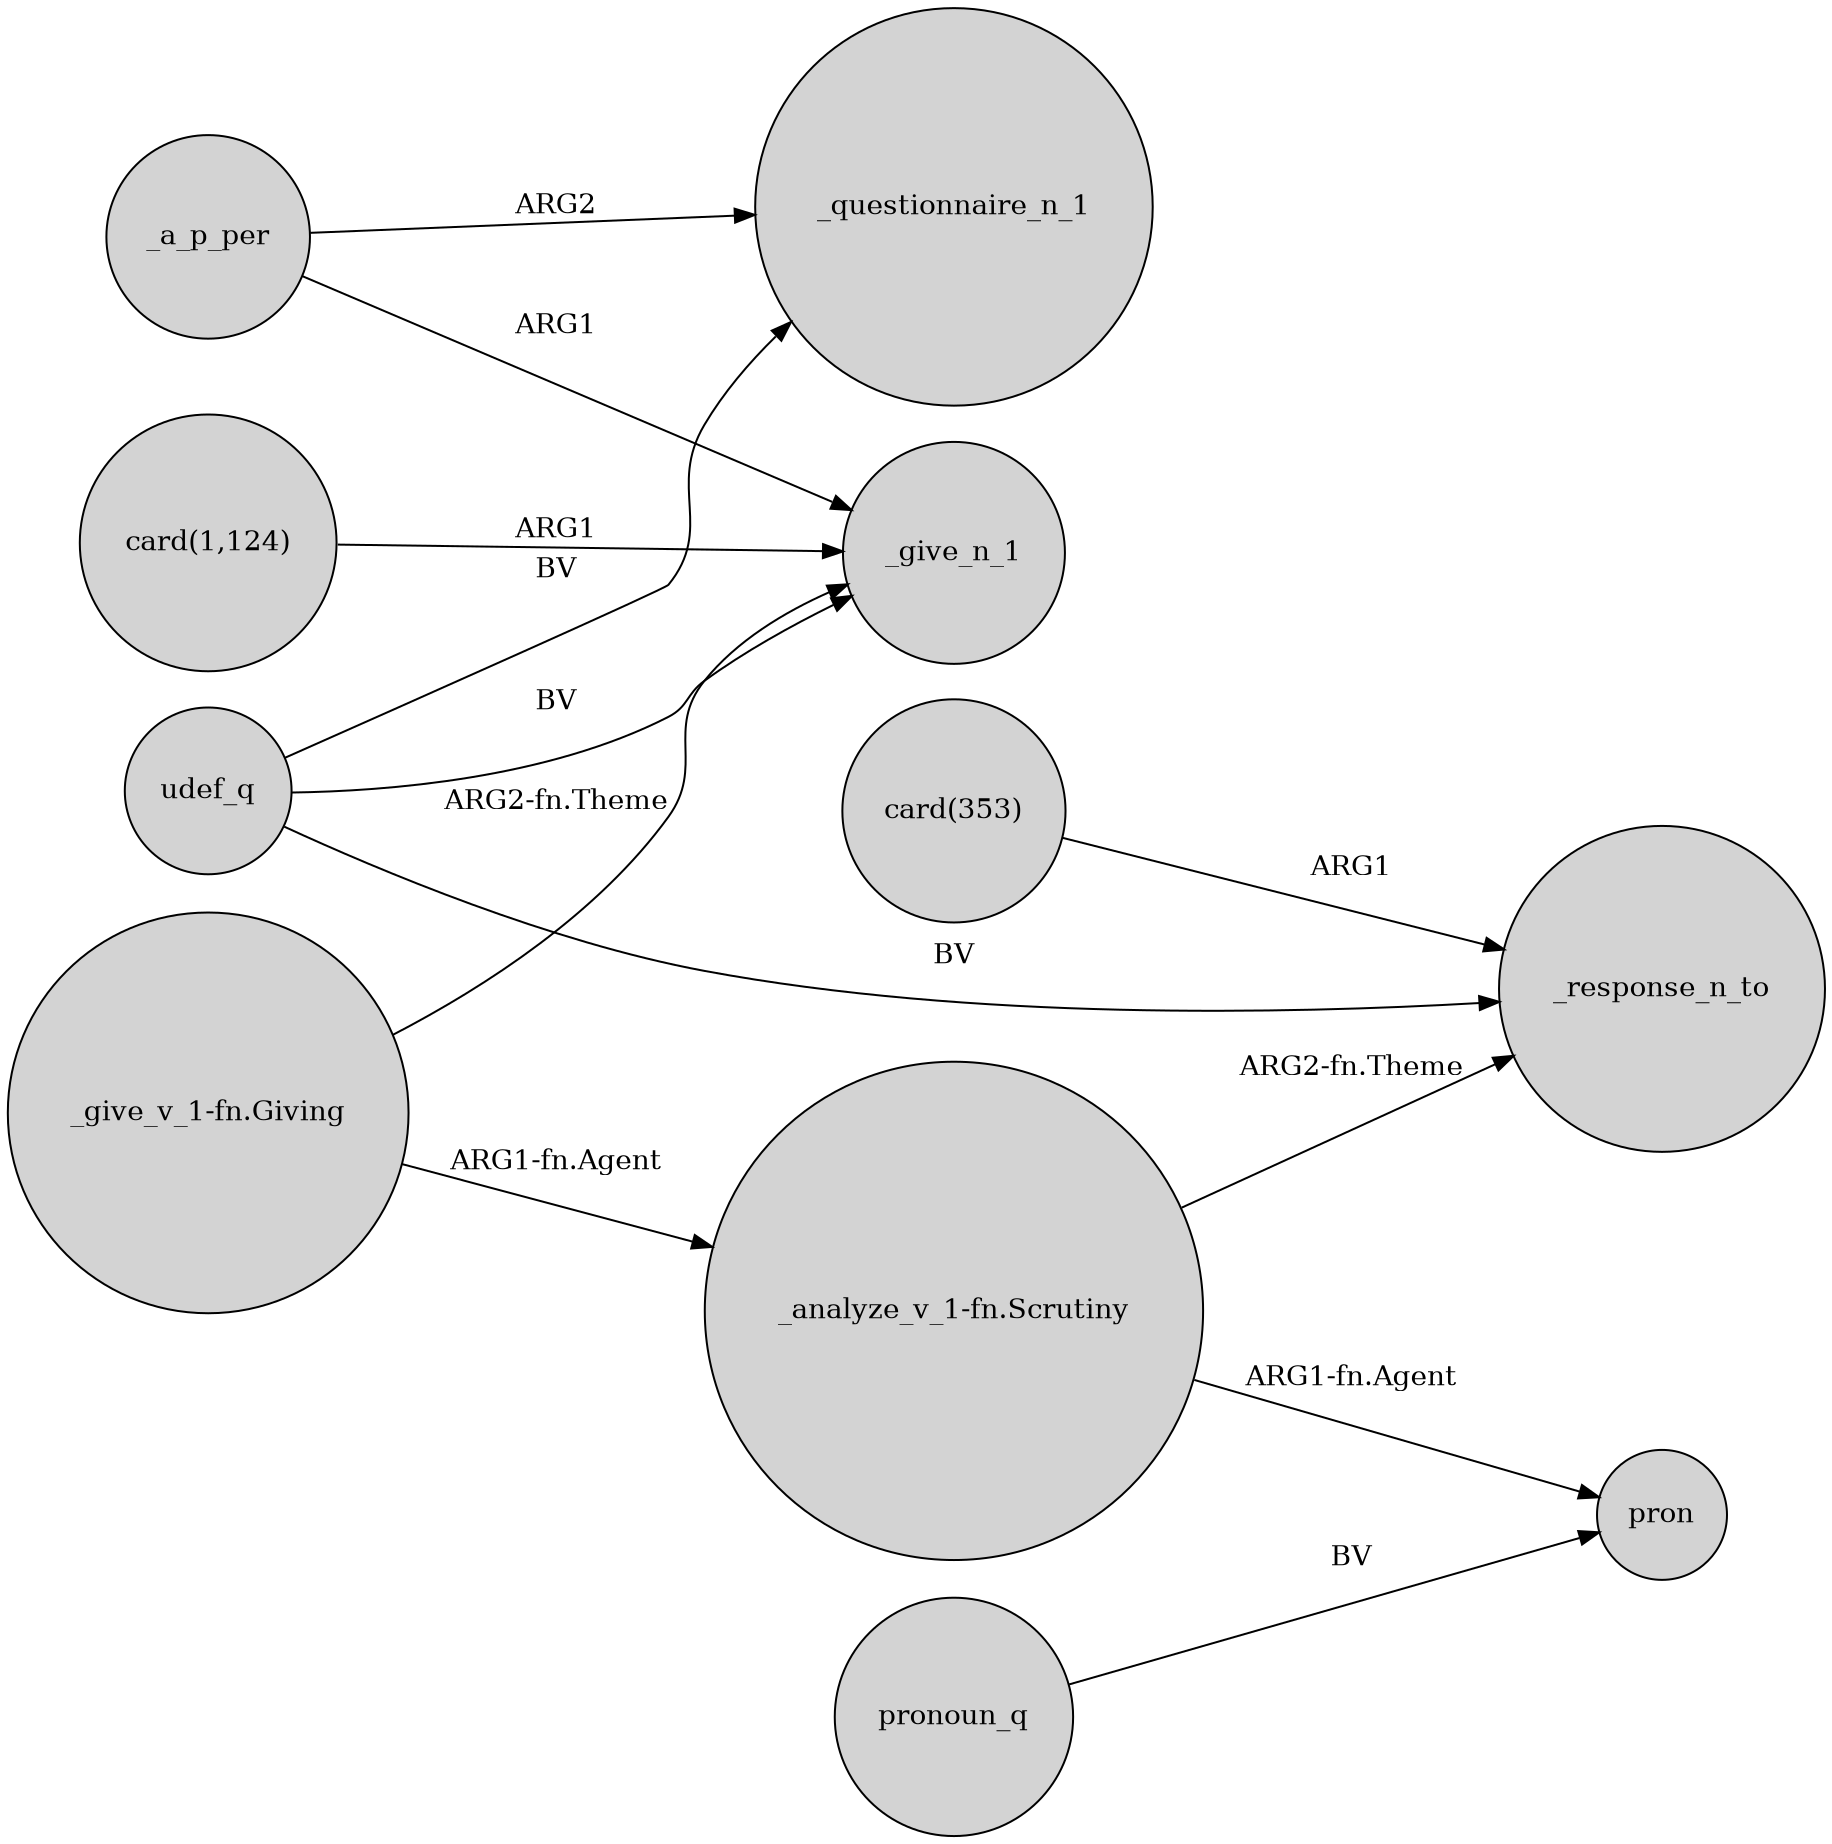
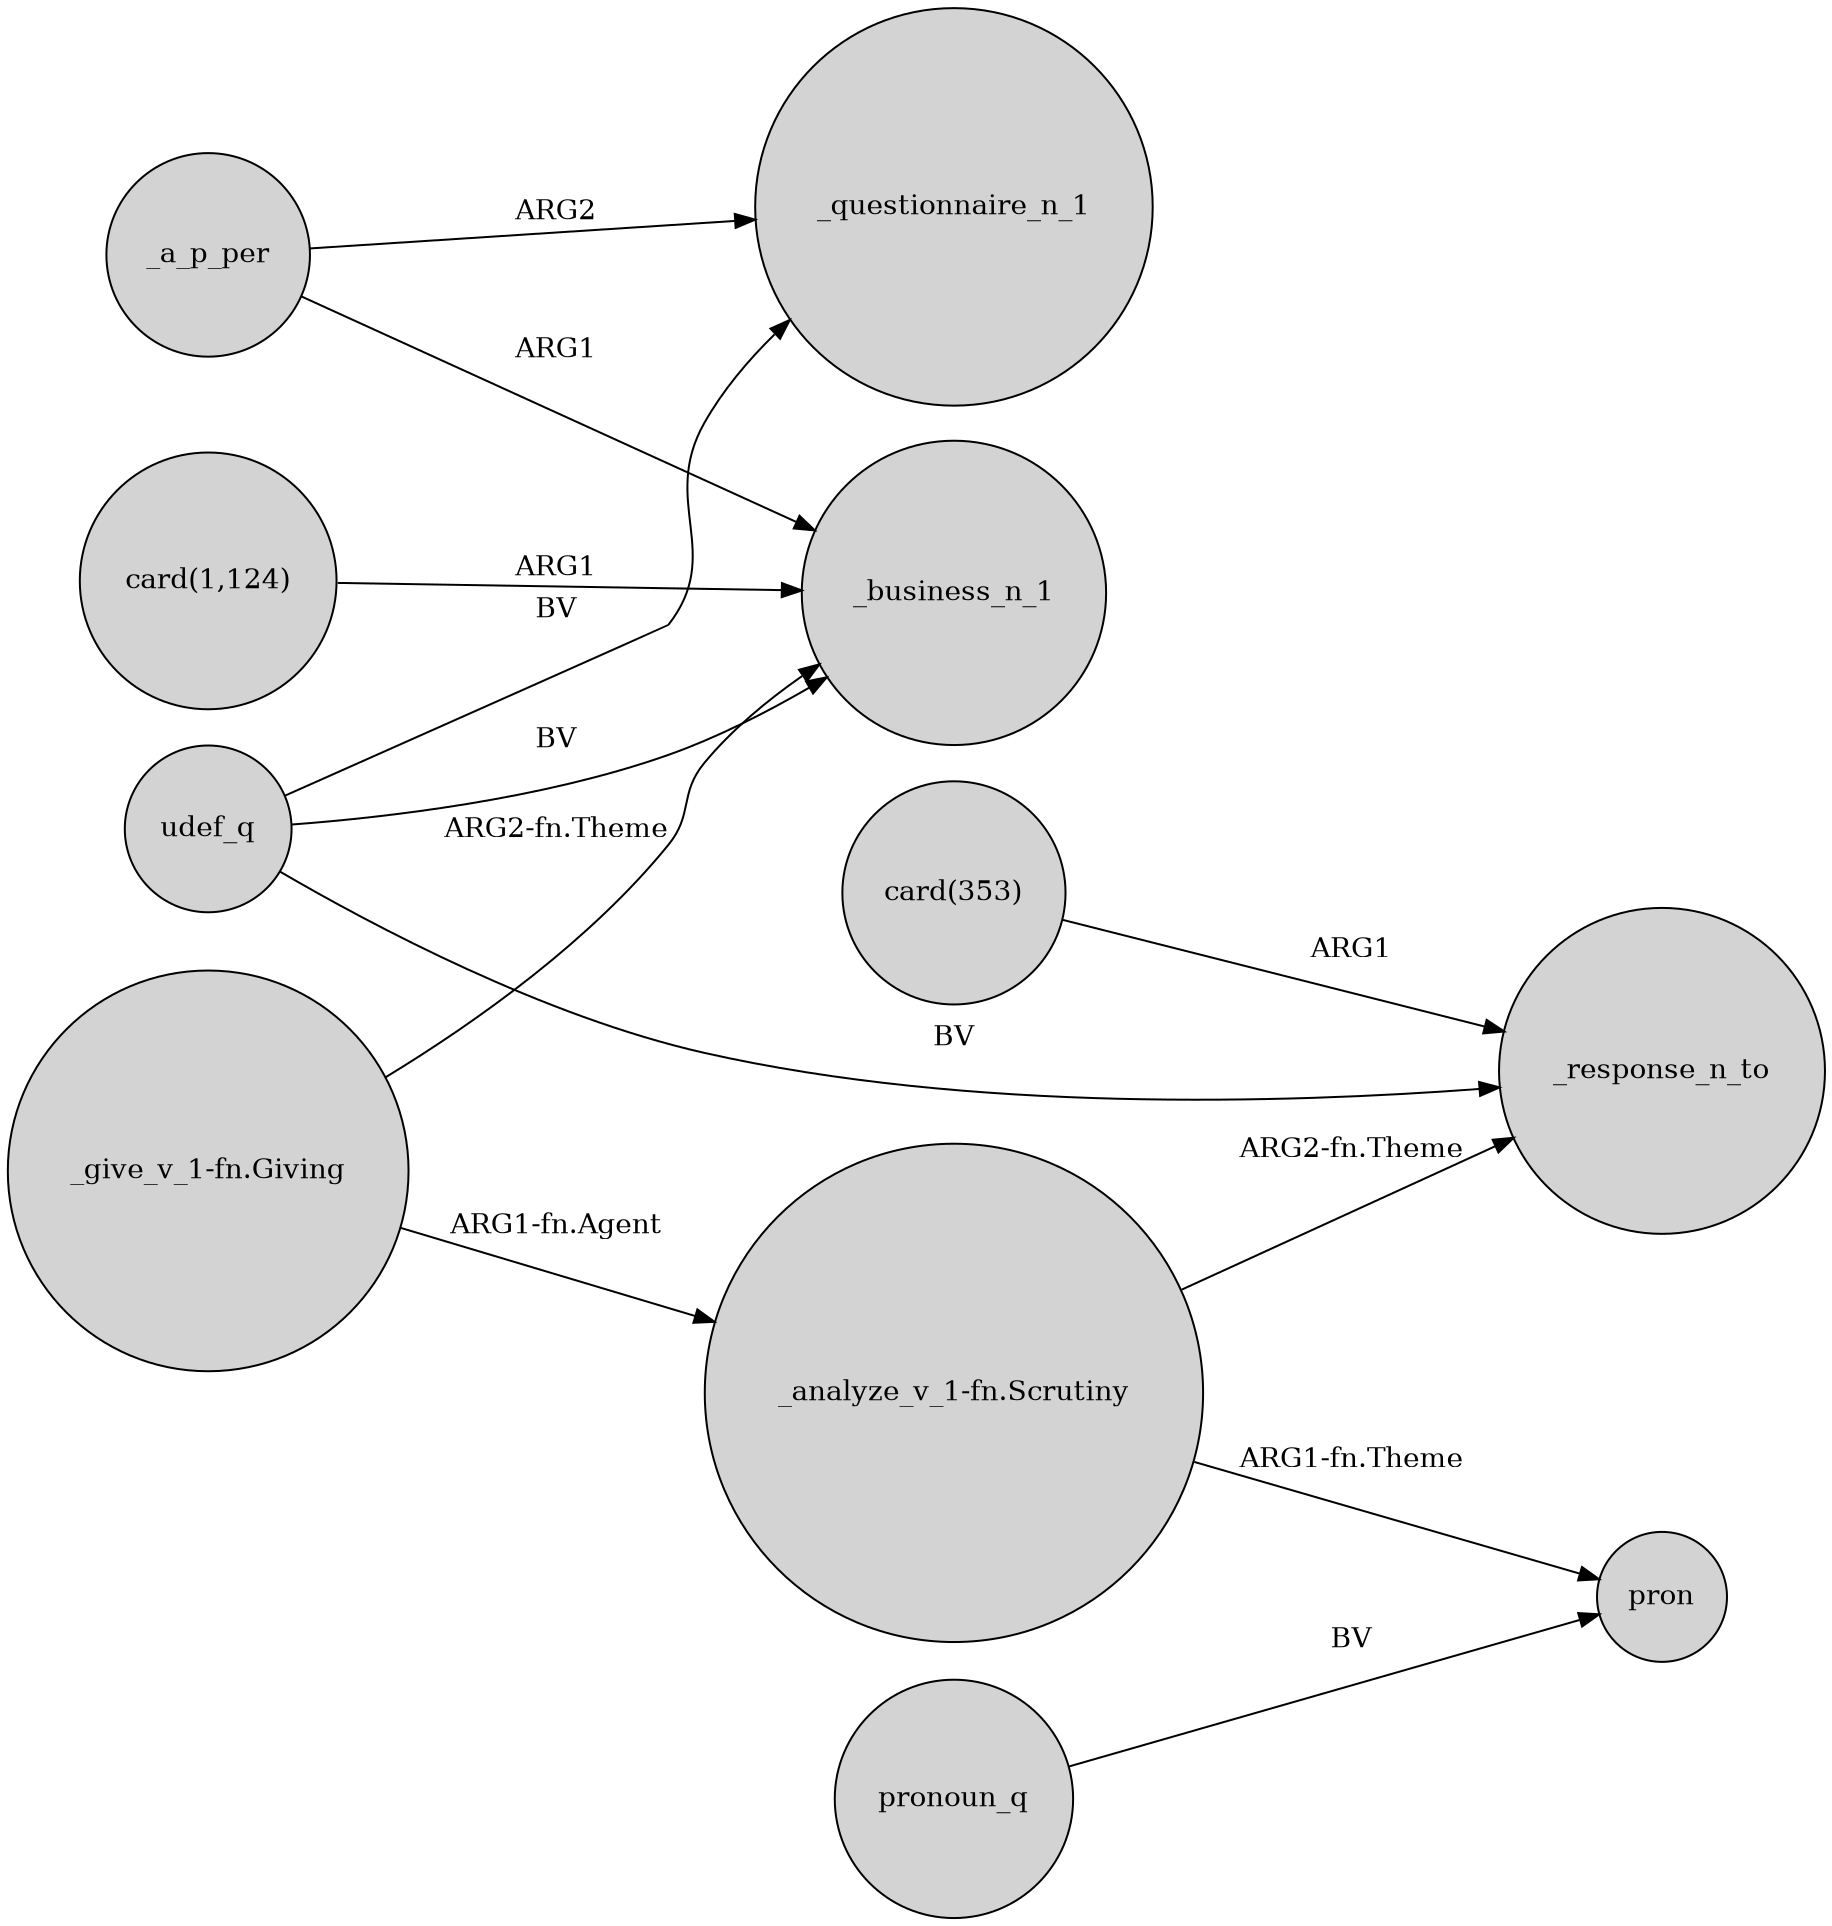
node "_give_n_1": label "_give_n_1" -> "_business_n_1"
edge "_analyze_v_1-fn.Scrutiny" -> "pron": label "ARG1-fn.Agent" -> "ARG1-fn.Theme"
